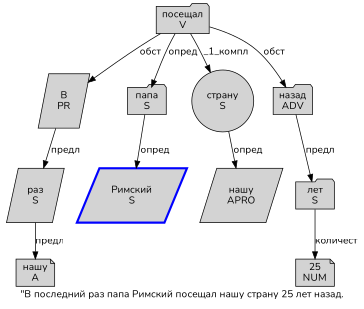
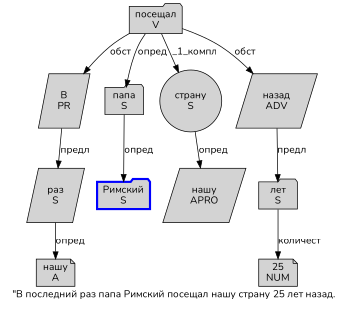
node "назад ADV": shape folder -> parallelogram
node "Римский S": shape parallelogram -> folder
edge "раз S" -> "нашу A": label "предл" -> "опред"
